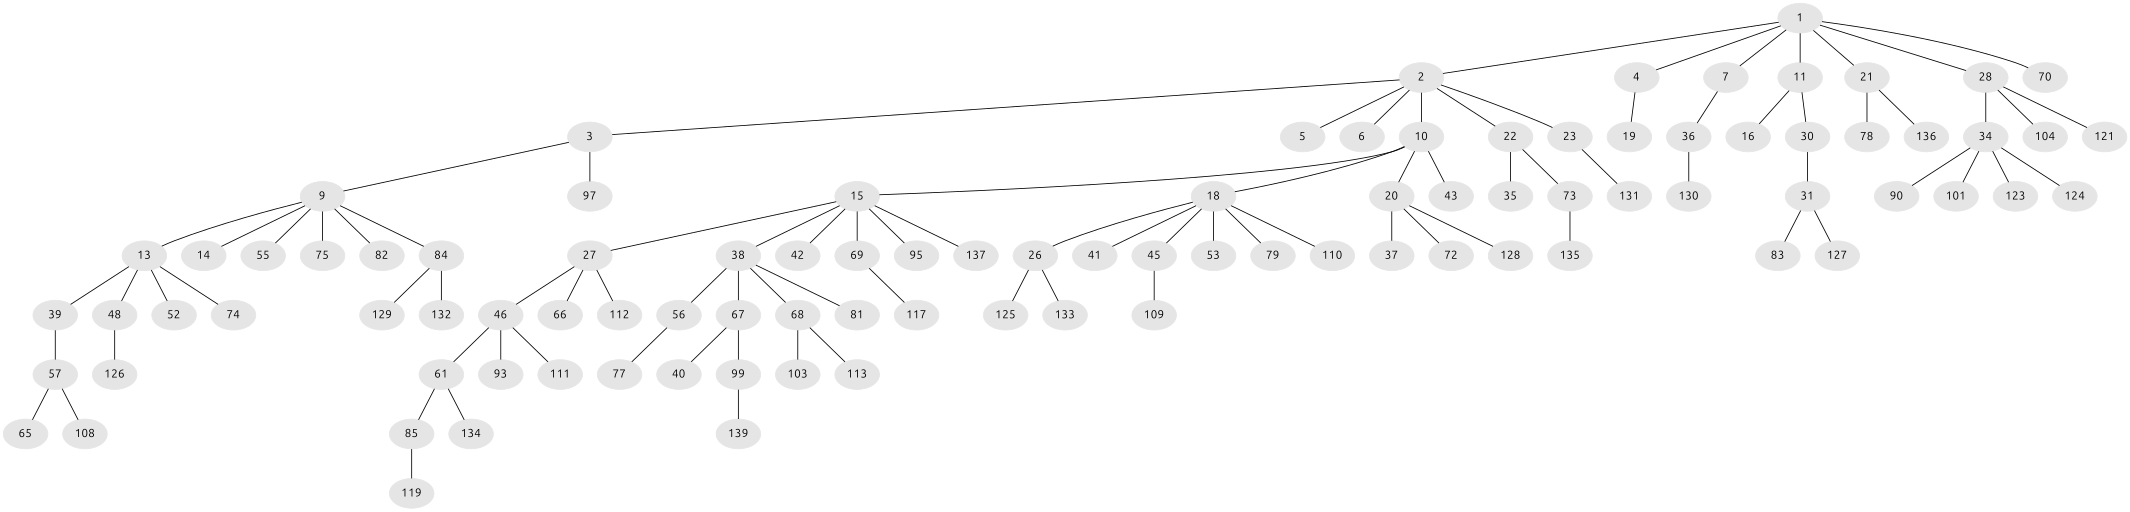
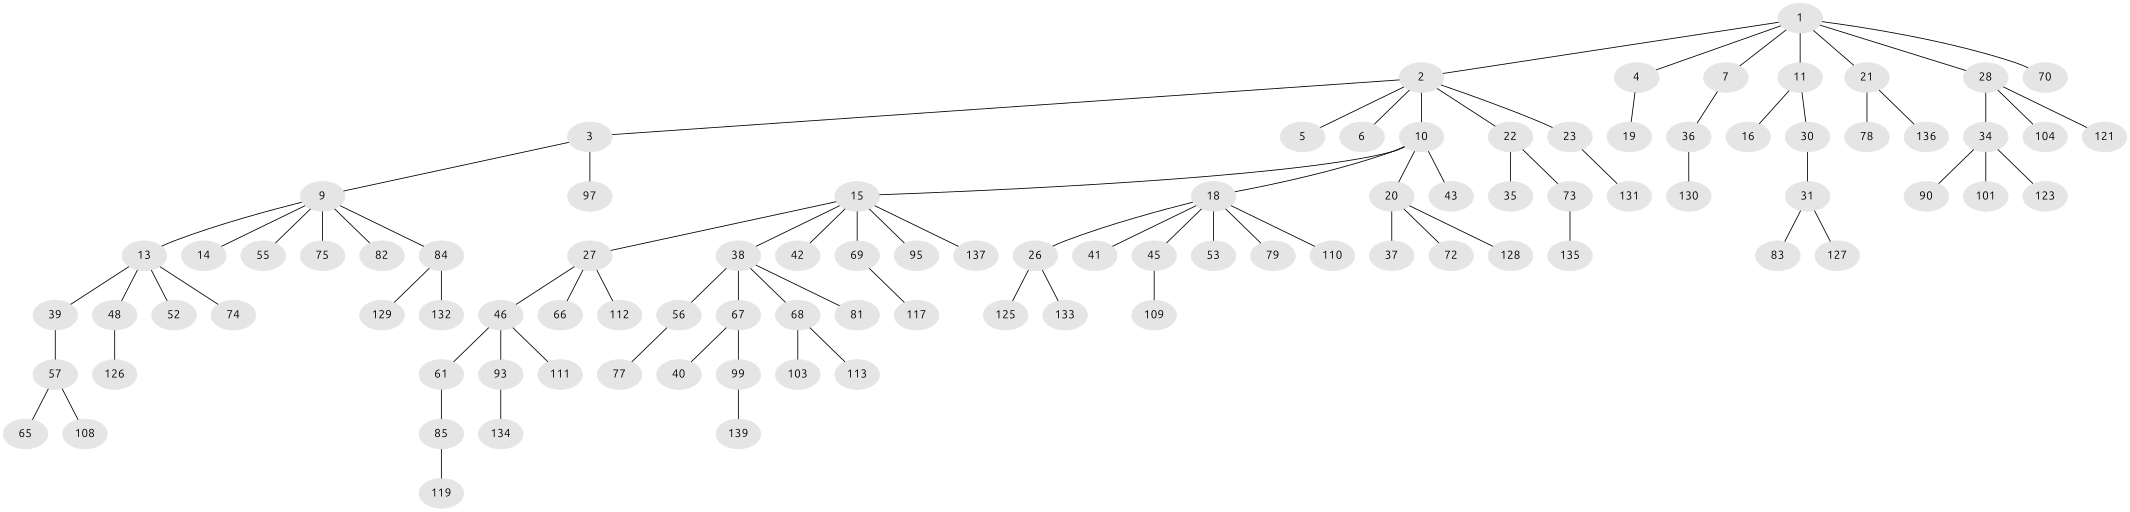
node "124": removed
edge "61" -- "134": now "93" -- "134"
